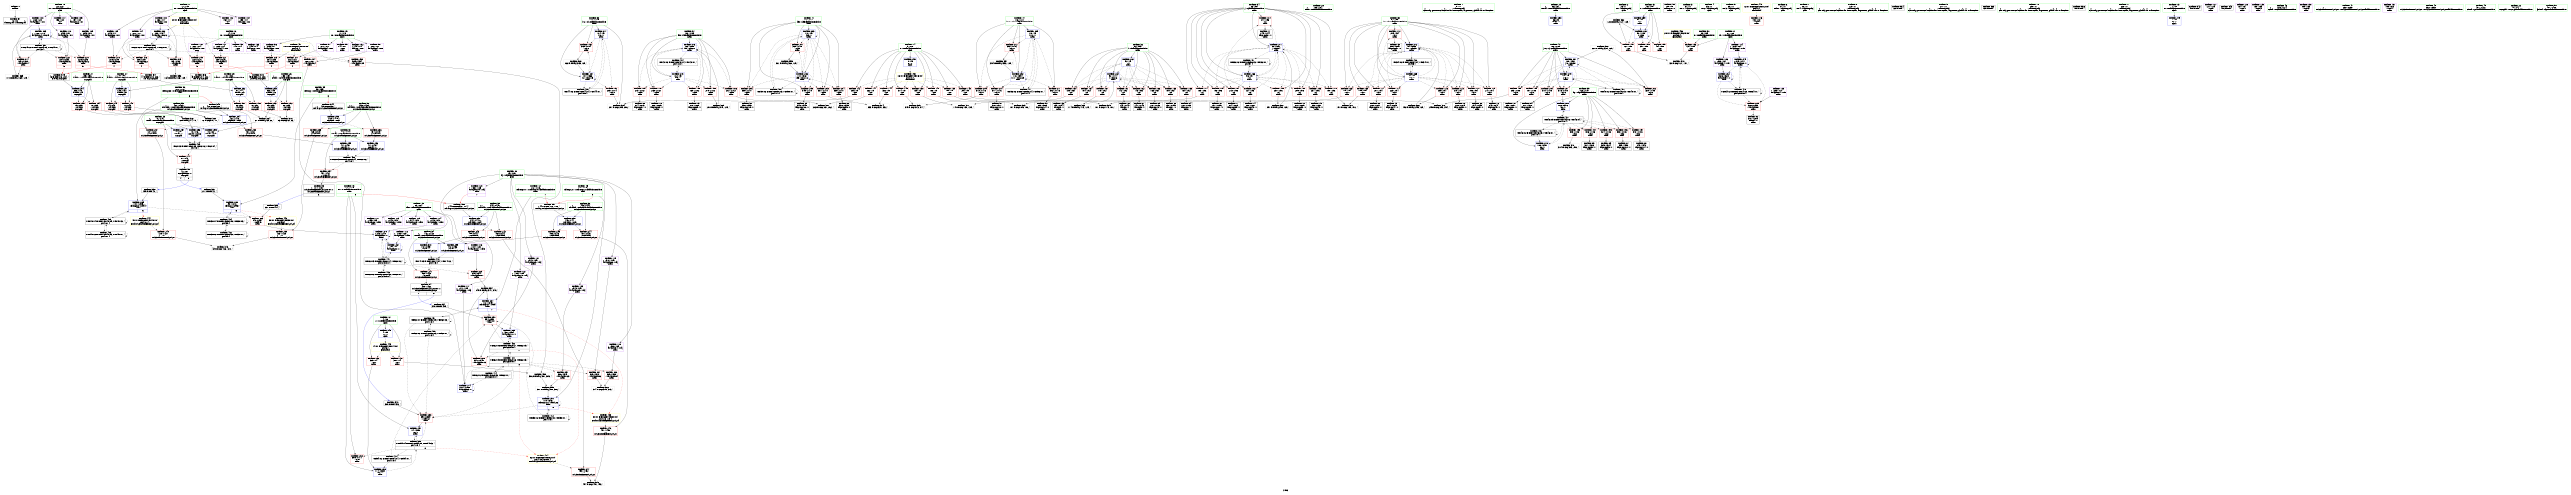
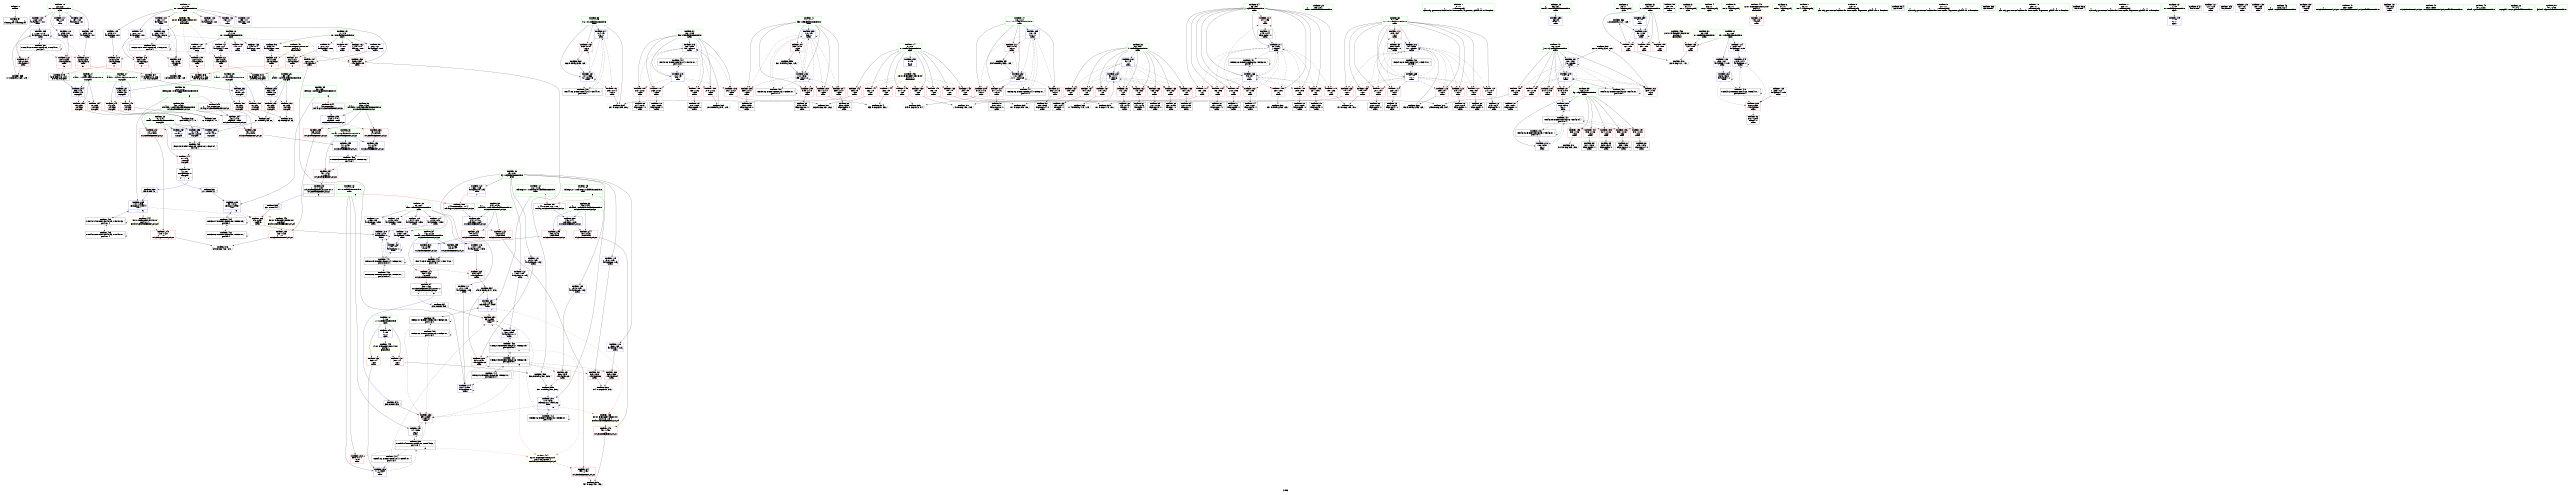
node "NodeID: 106": added
edge "NodeID: 367" -> "NodeID: 271": now "NodeID: 77" -> "NodeID: 271"
node "NodeID: 84": removed
node "NodeID: 240": text "_ZSt3maxIiERKT_S2_S2_" -> "_ZSt3argument_S2_S2_"
